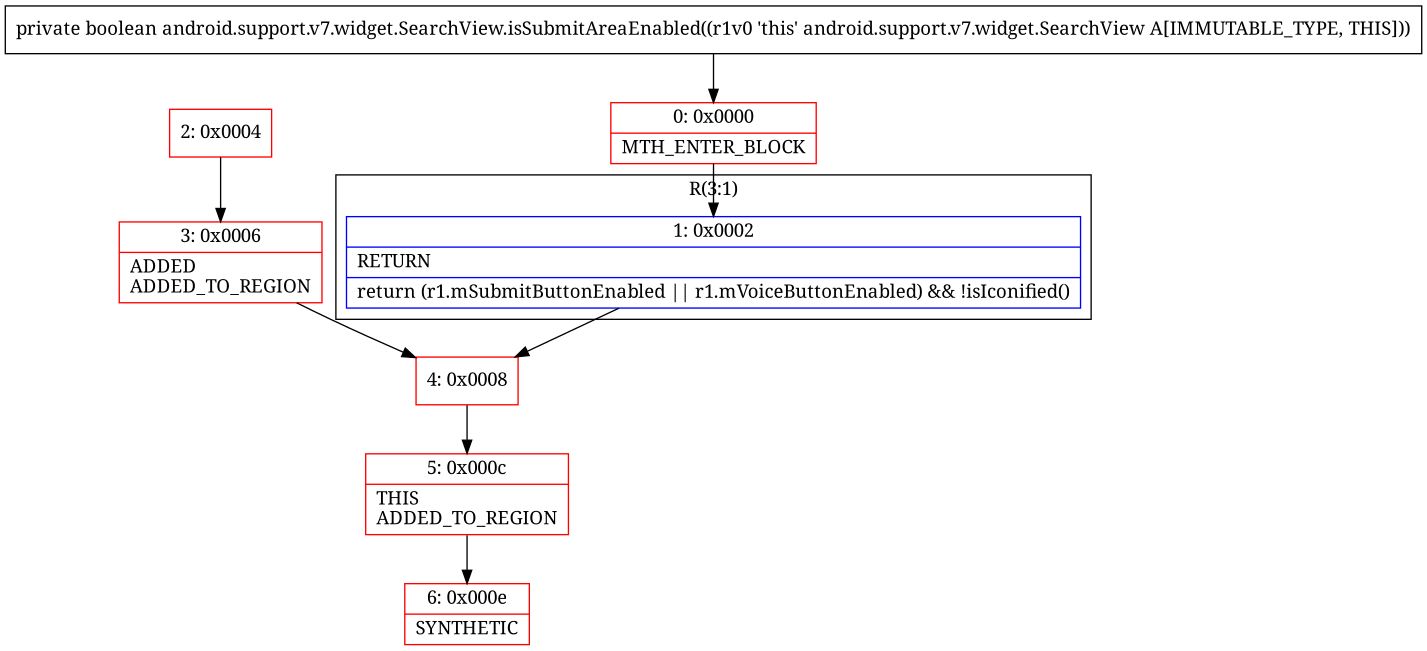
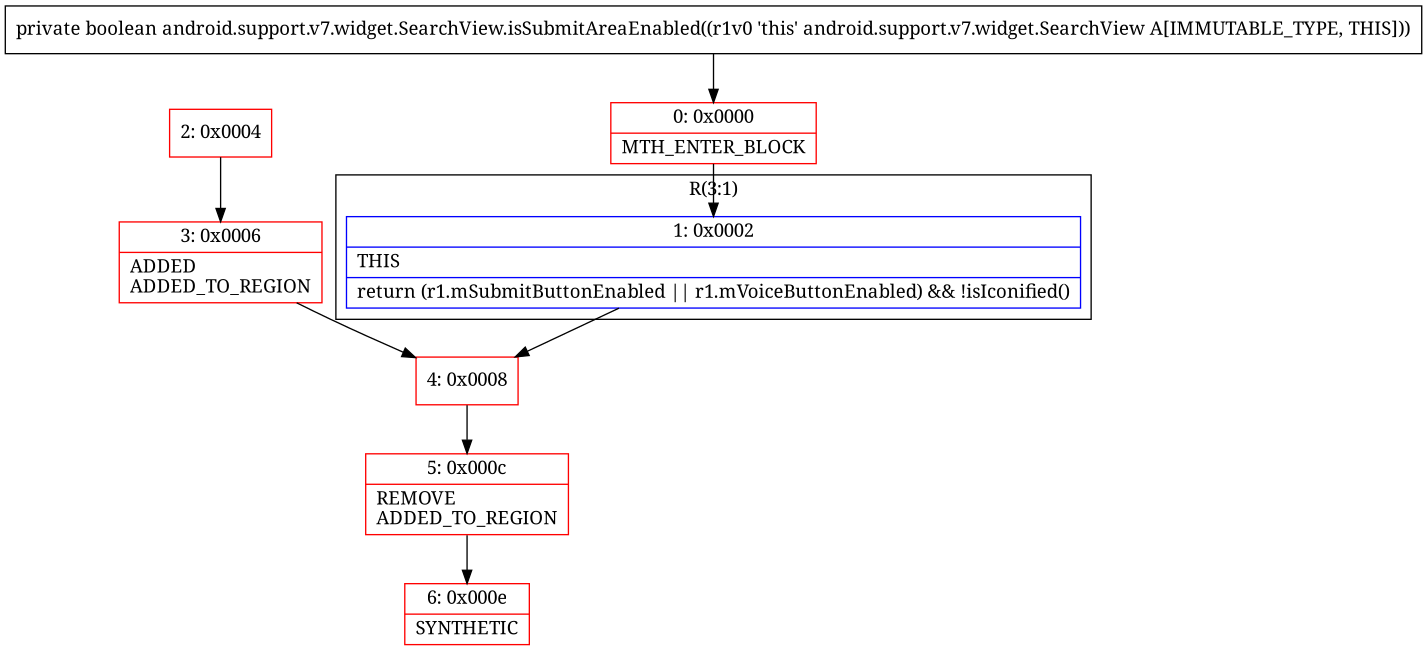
node "1: 0x0002": text "RETURN" -> "THIS"
node "5: 0x000c": text "THIS" -> "REMOVE"
